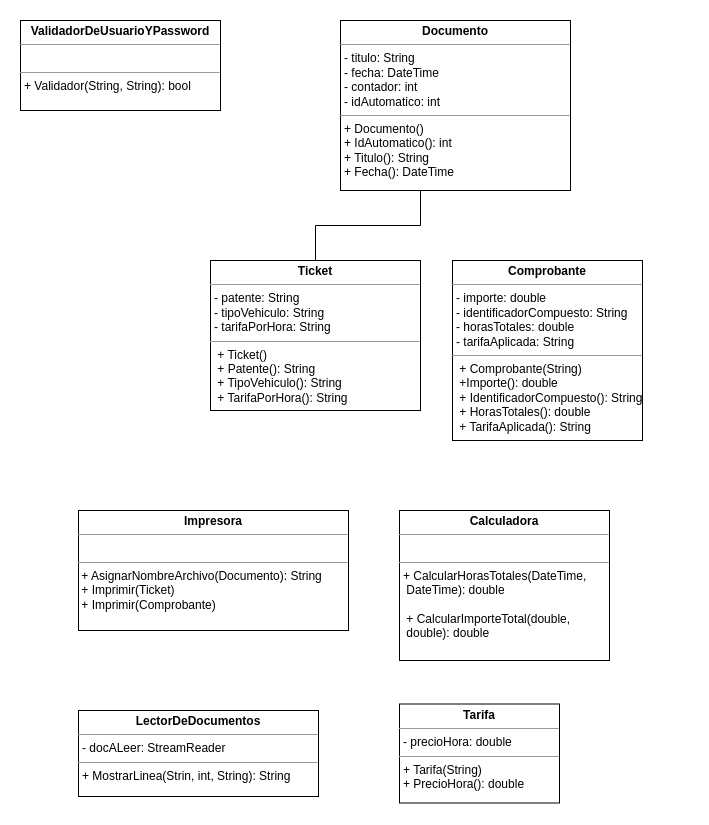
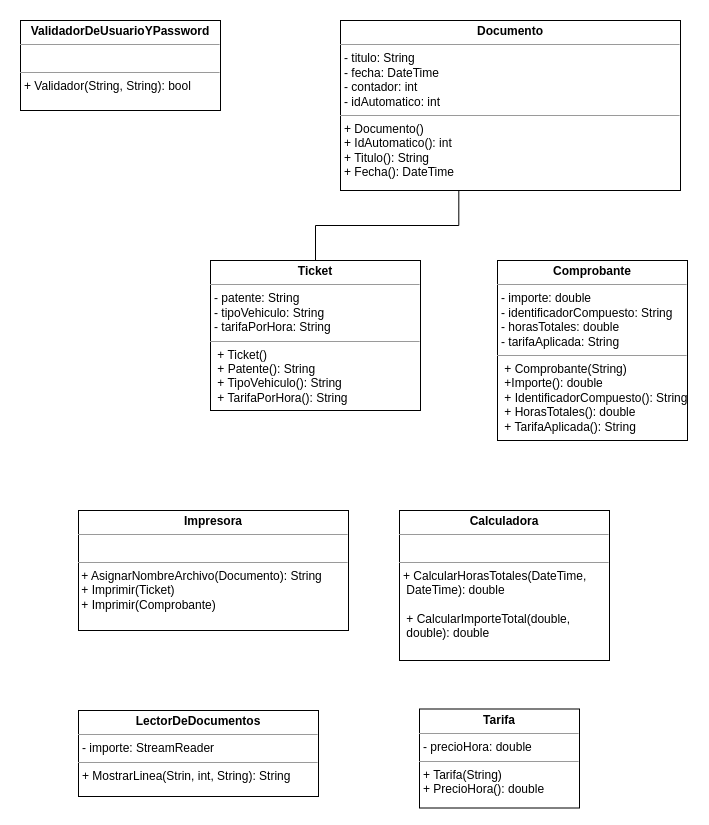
node "Documento - titulo: String - fecha: DateTime - contador: int - idAutomatico: int + Documento() + IdAutomatico(): int + Titulo(): String + Fecha(): DateTime": size 230x170 -> 340x170
node "Comprobante - importe: double - identificadorCompuesto: String - horasTotales: double - tarifaAplicada: String + Comprobante(String) +Importe(): double + IdentificadorCompuesto(): String + HorasTotales(): double + TarifaAplicada(): String": moved (548, 351) -> (593, 351)
node "LectorDeDocumentos - docALeer: StreamReader + MostrarLinea(Strin, int, String): String": label "LectorDeDocumentos - docALeer: StreamReader + MostrarLinea(Strin, int, String): String" -> "LectorDeDocumentos - importe: StreamReader + MostrarLinea(Strin, int, String): String"
node "Tarifa - precioHora: double + Tarifa(String) + PrecioHora(): double": moved (480, 754) -> (500, 759)
